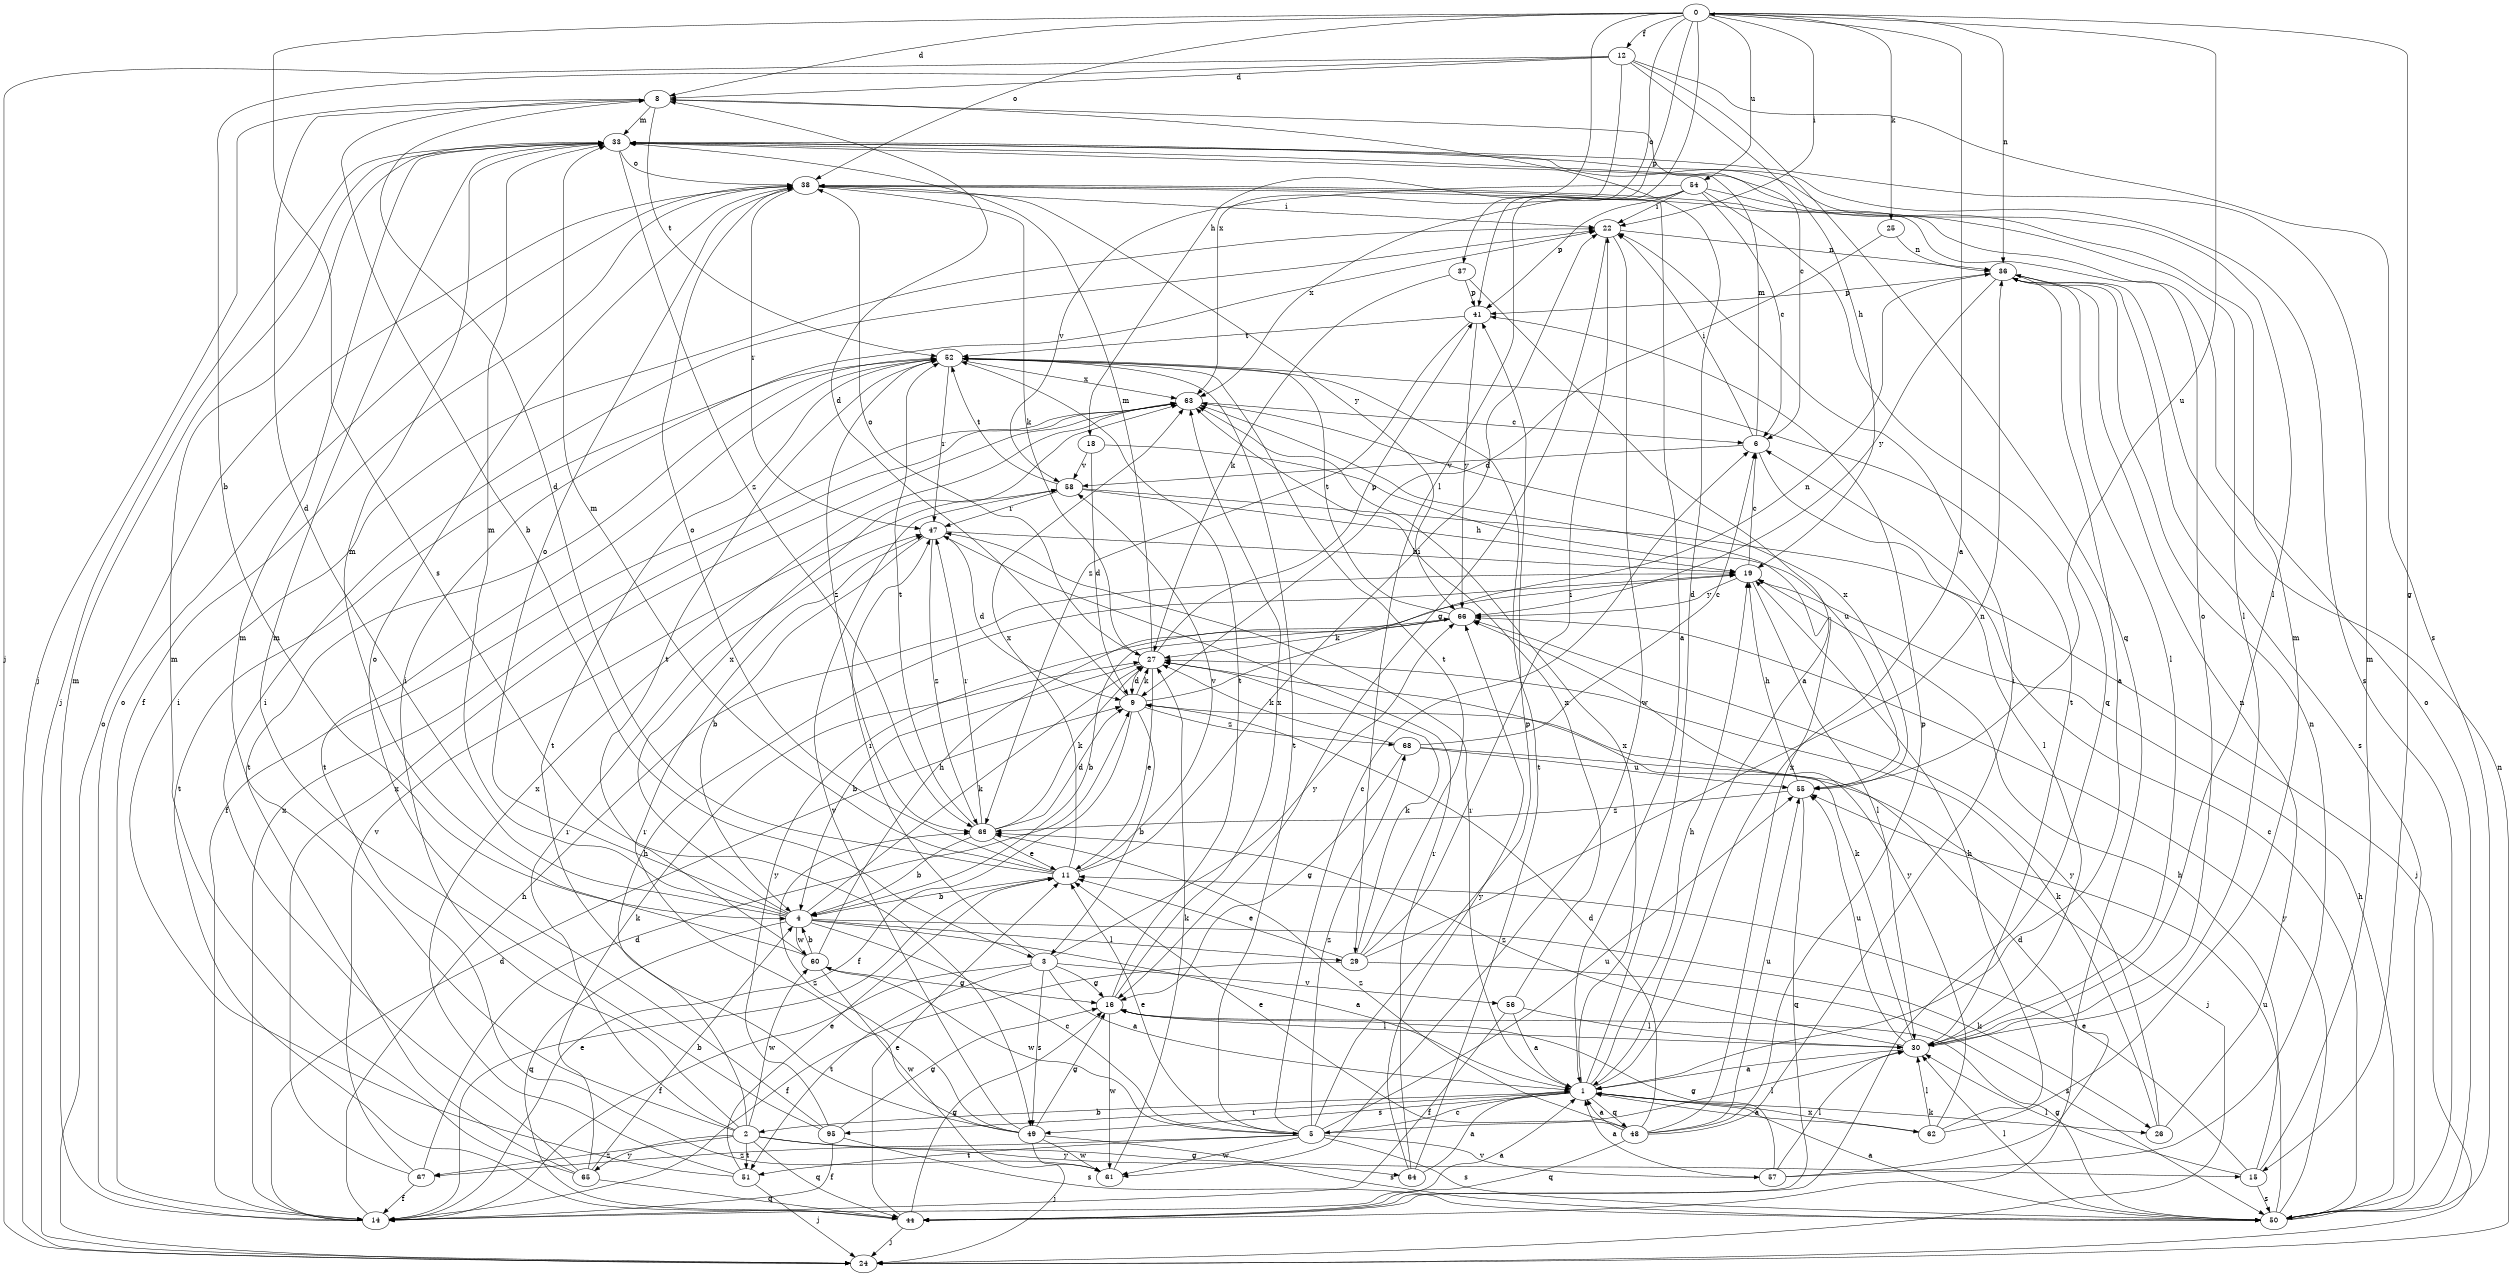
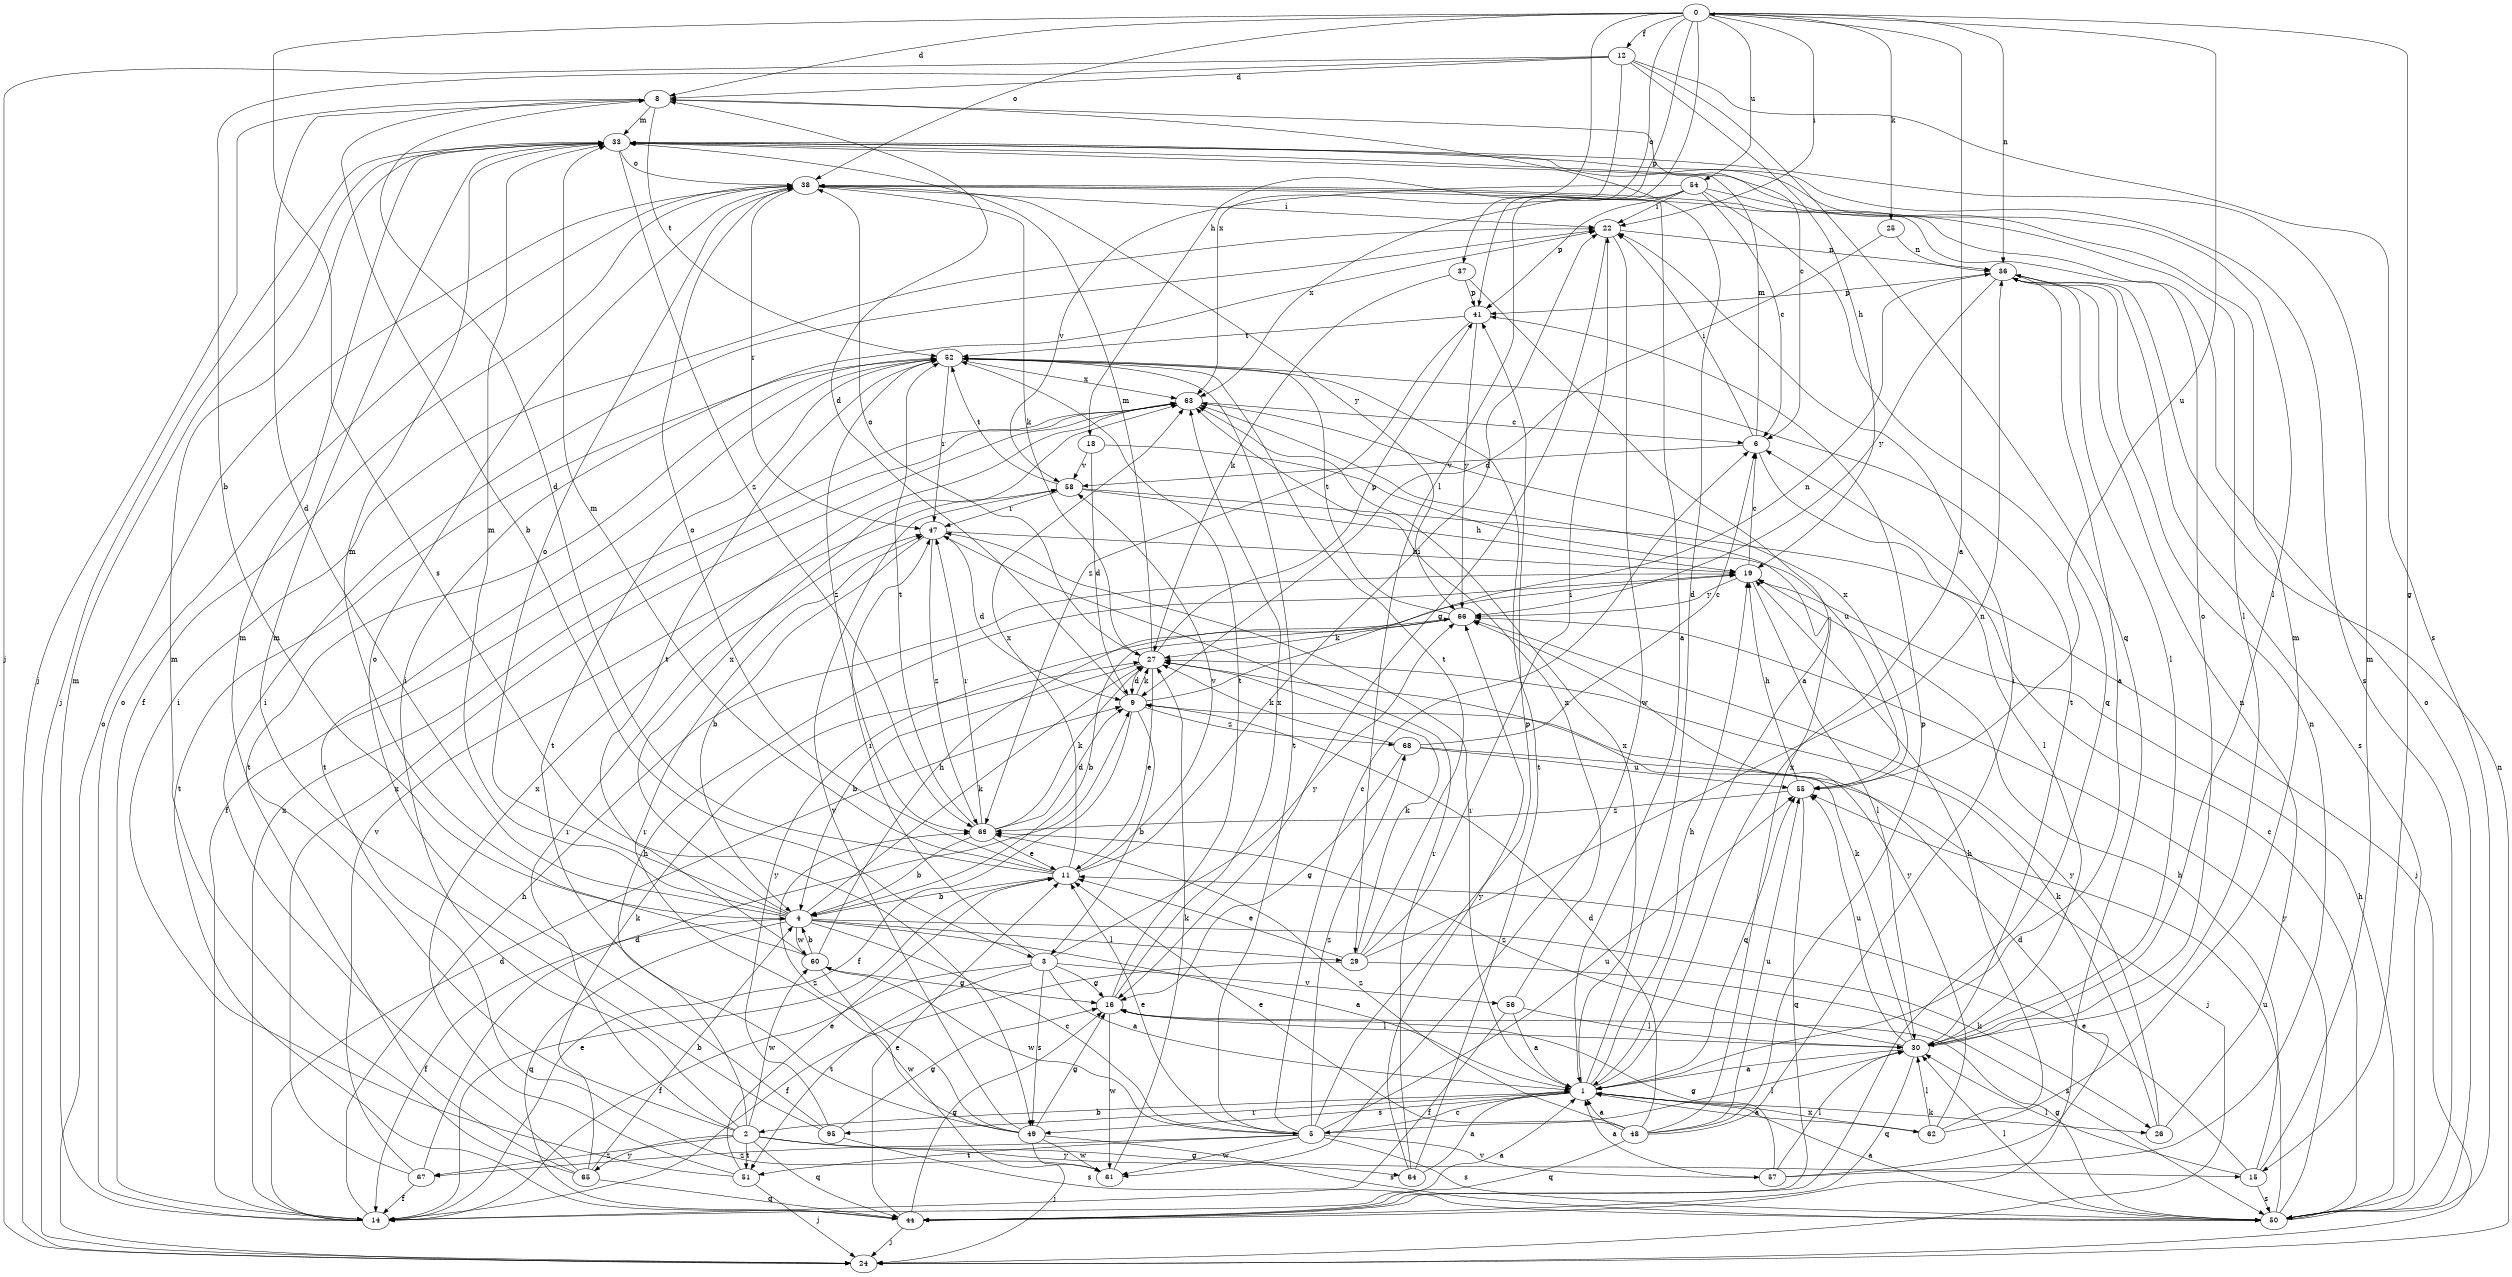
edge "1" -> "48": now "1" -> "55"
edge "30" -> "44": added, label "q"
edge "95" -> "14": now "4" -> "14"
